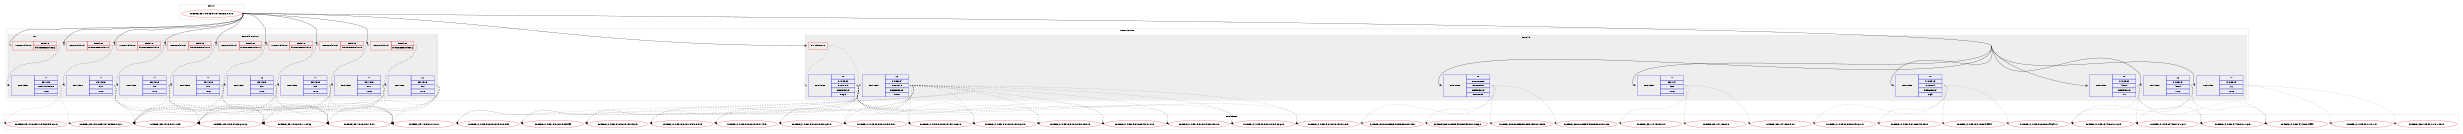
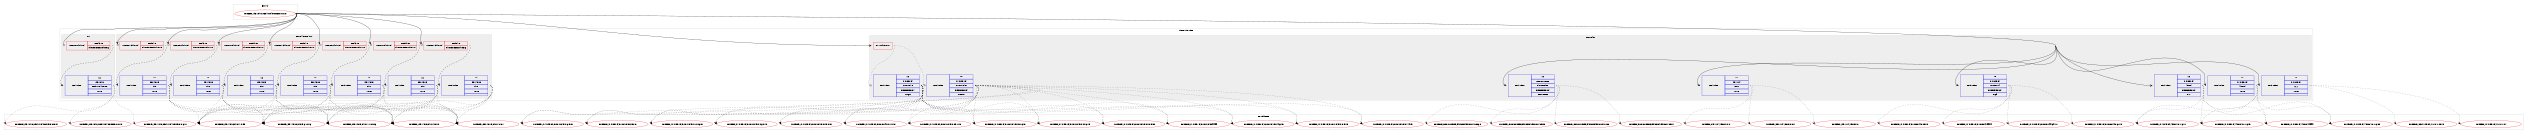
node "portage://dev-php/pecl-mailparse-3.0.3-r1": added
